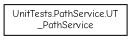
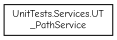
node "UnitTests.PathService.UT _PathService": label "UnitTests.PathService.UT _PathService" -> "UnitTests.Services.UT _PathService"
